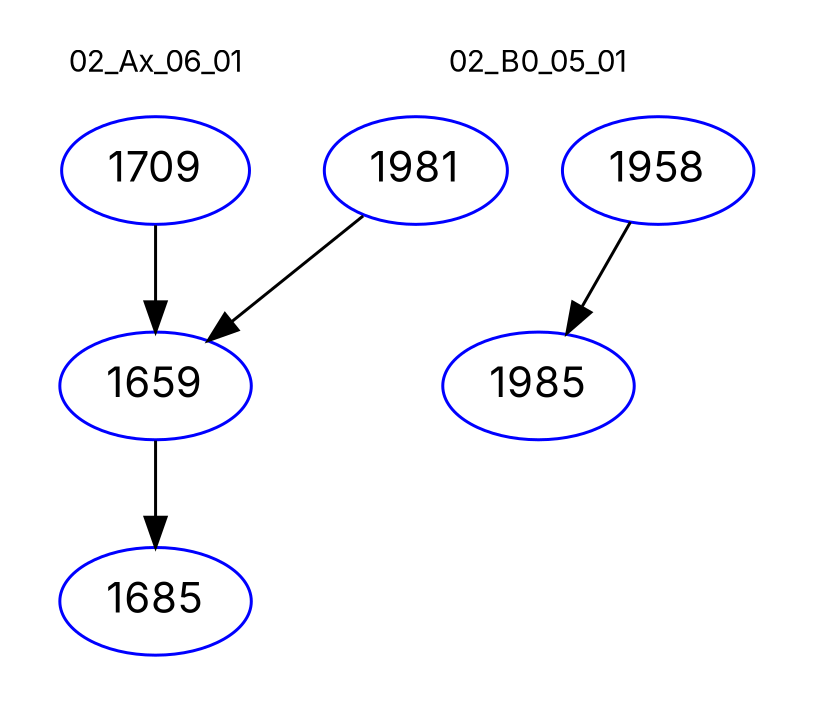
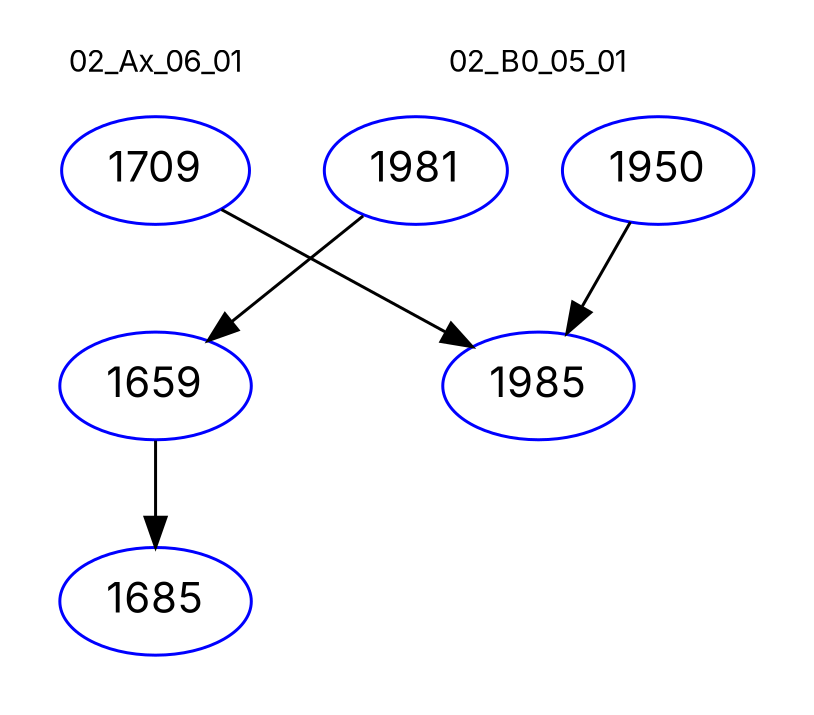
node "1958": label "1958" -> "1950"
edge "1709" -> "1659": now "1709" -> "1985"
